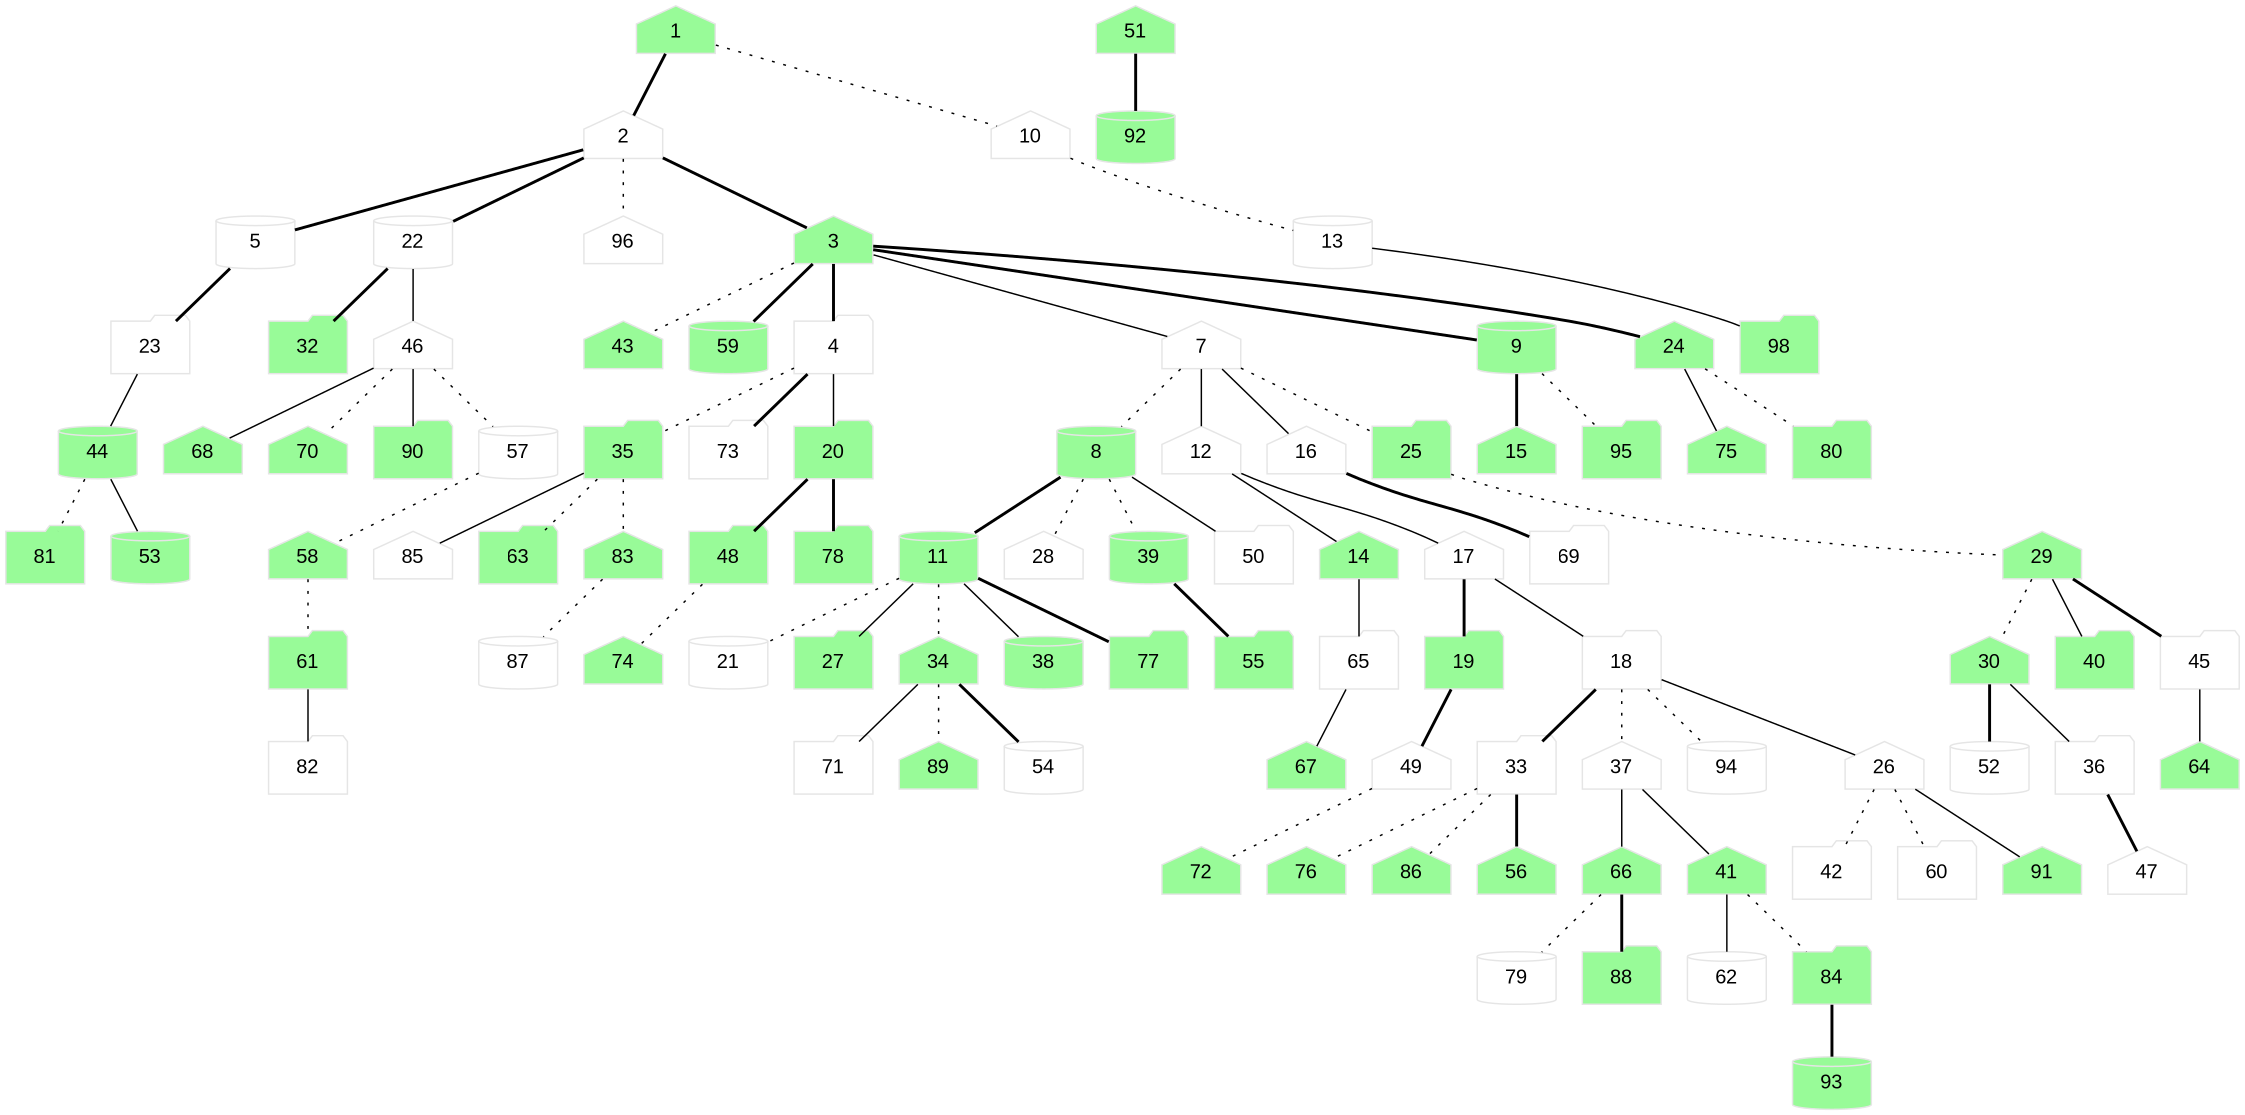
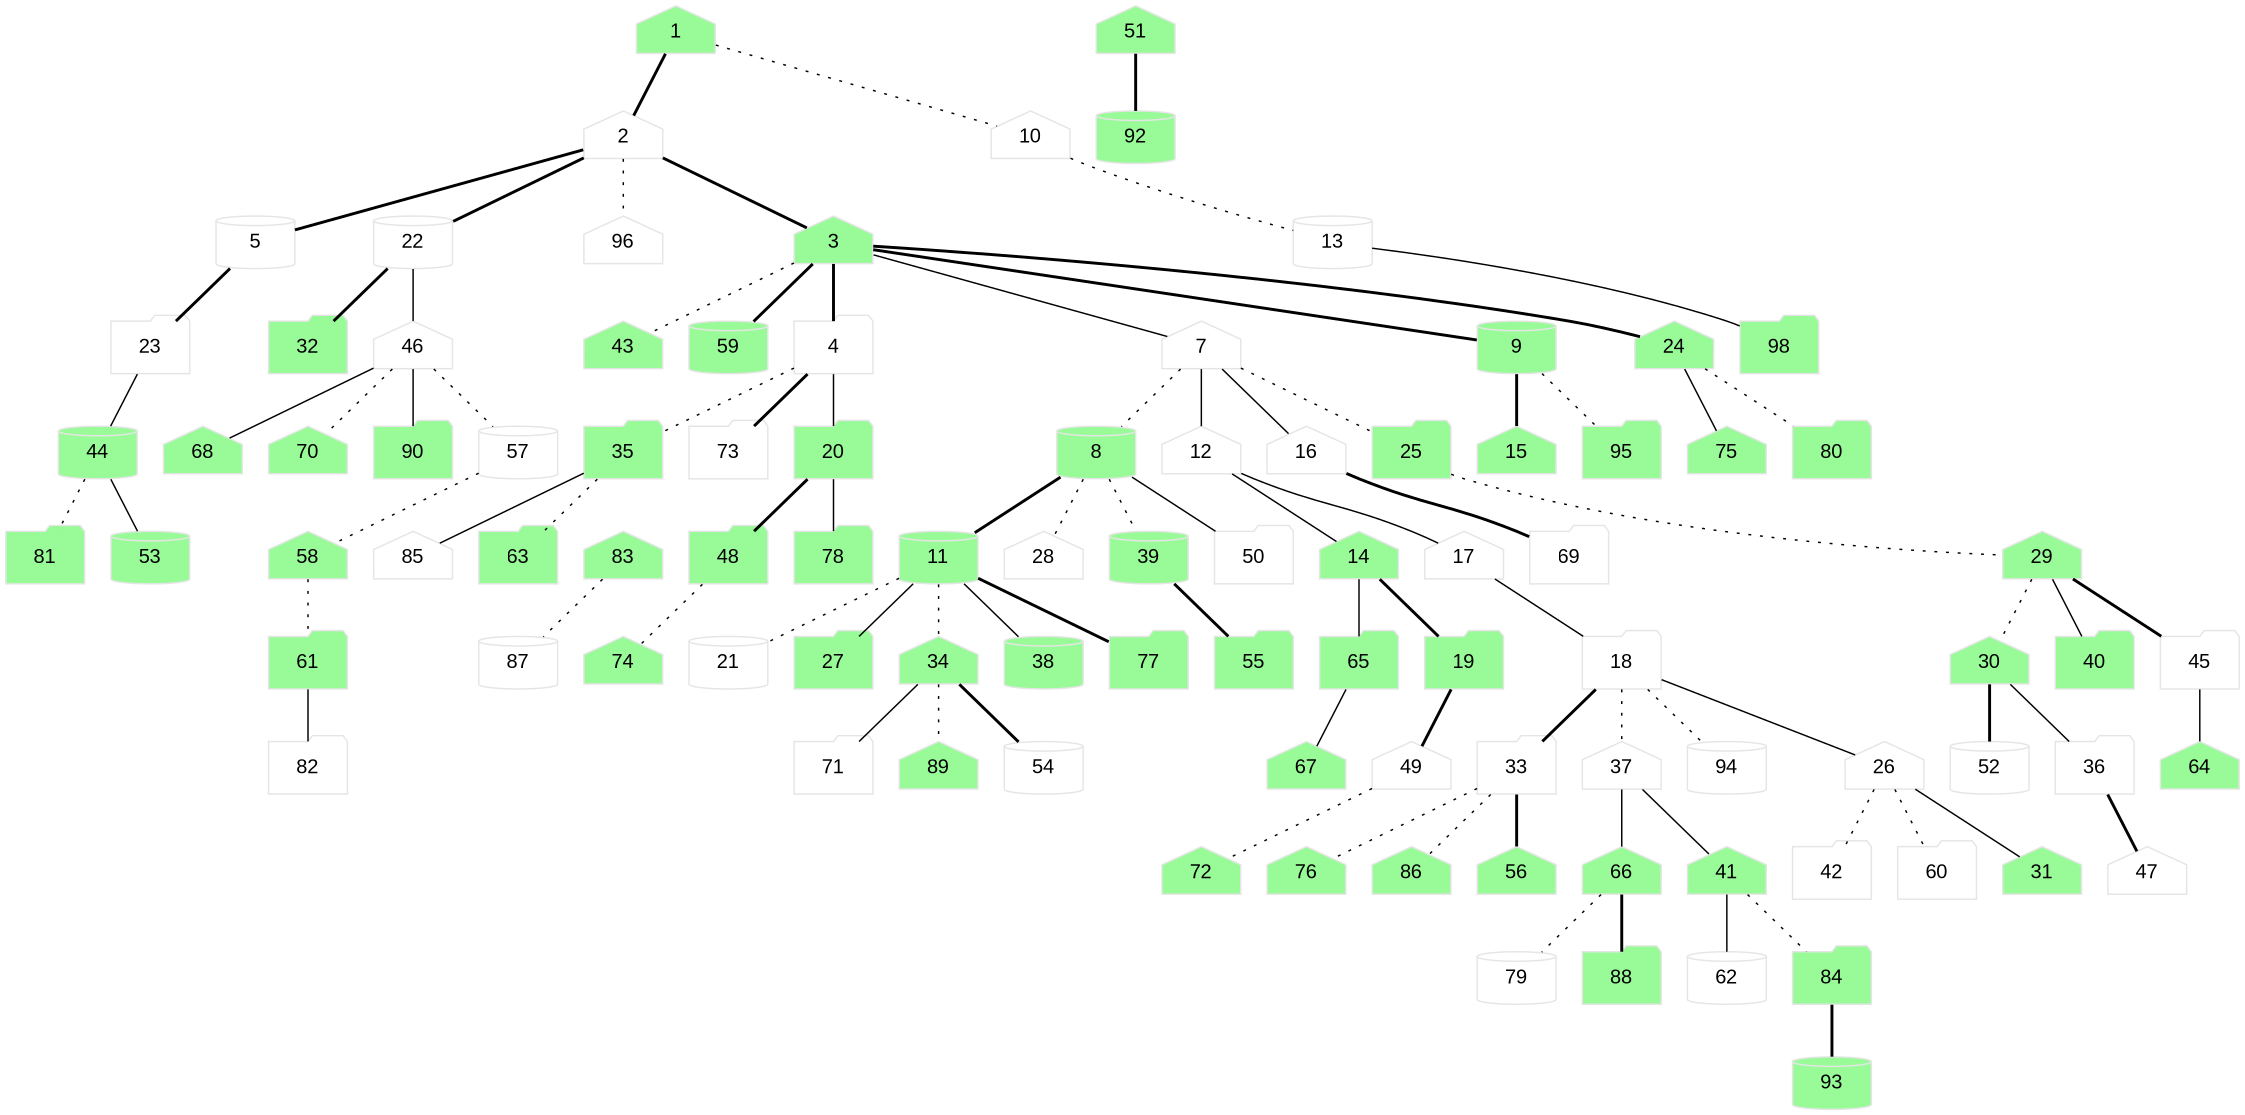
edge "35" -- "83": removed
edge "20" -- "78": style bold -> solid
edge "17" -- "19": now "14" -- "19"
node "65": fillcolor white -> palegreen
node "91": label "91" -> "31"
